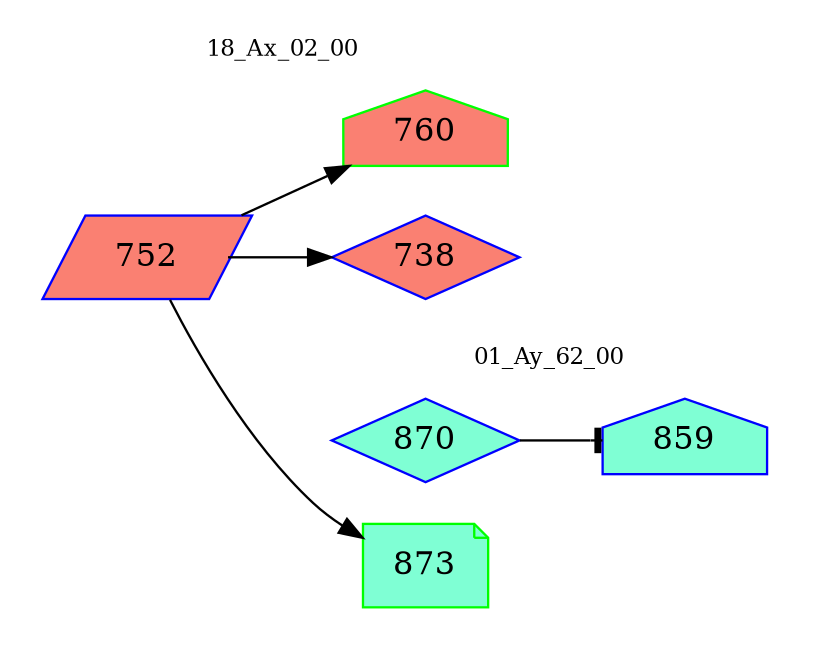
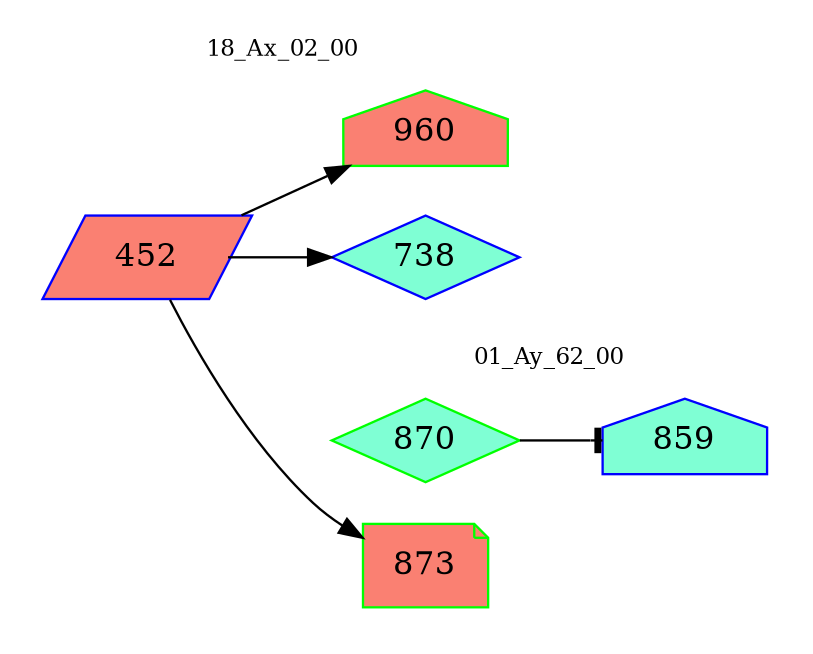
node "760": label "760" -> "960"
node "752": label "752" -> "452"
node "738": fillcolor salmon -> aquamarine
node "870": color blue -> green
node "873": fillcolor aquamarine -> salmon
